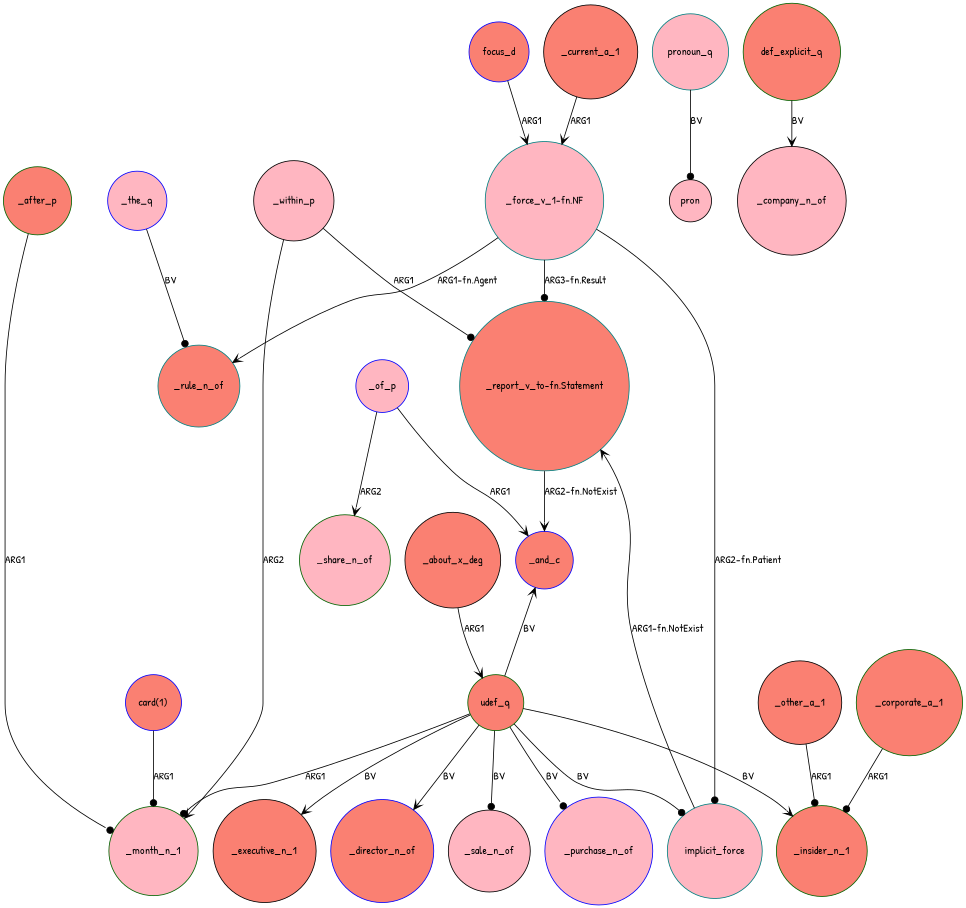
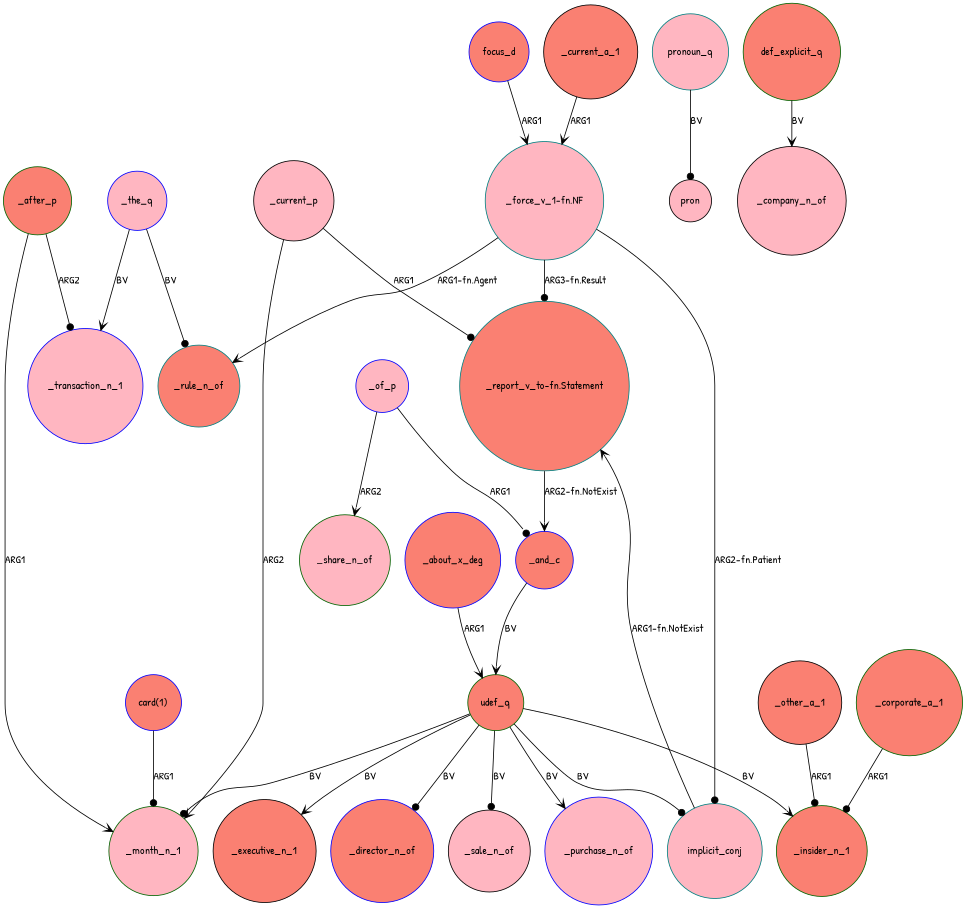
node "_within_p": label "_within_p" -> "_current_p"
node "_transaction_n_1": added
edge "_of_p" -> "_and_c": arrowhead vee -> dot
edge "_after_p" -> "_month_n_1": arrowhead dot -> vee
node "_about_x_deg": color black -> blue
edge "udef_q" -> "_and_c": reversed
edge "udef_q" -> "_director_n_of": arrowhead vee -> dot
edge "udef_q" -> "_purchase_n_of": arrowhead dot -> vee
edge "udef_q" -> "_month_n_1": label "ARG1" -> "BV"
node "implicit_force": label "implicit_force" -> "implicit_conj"
